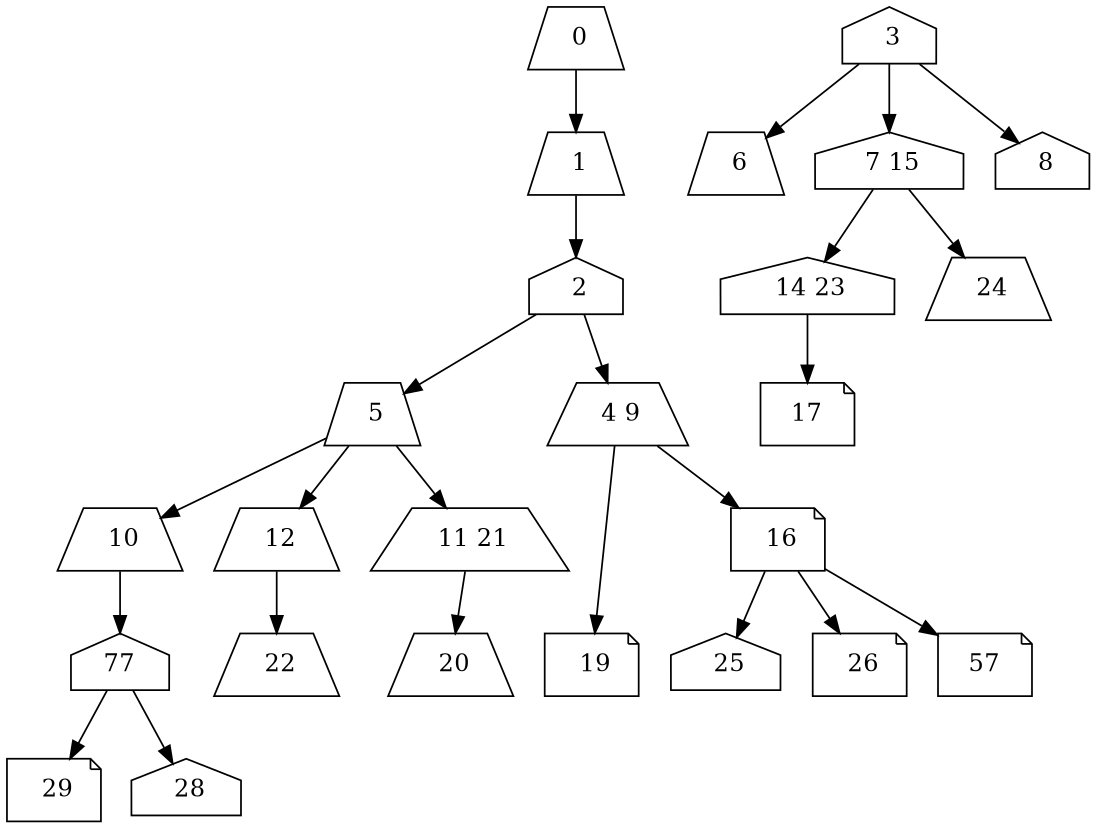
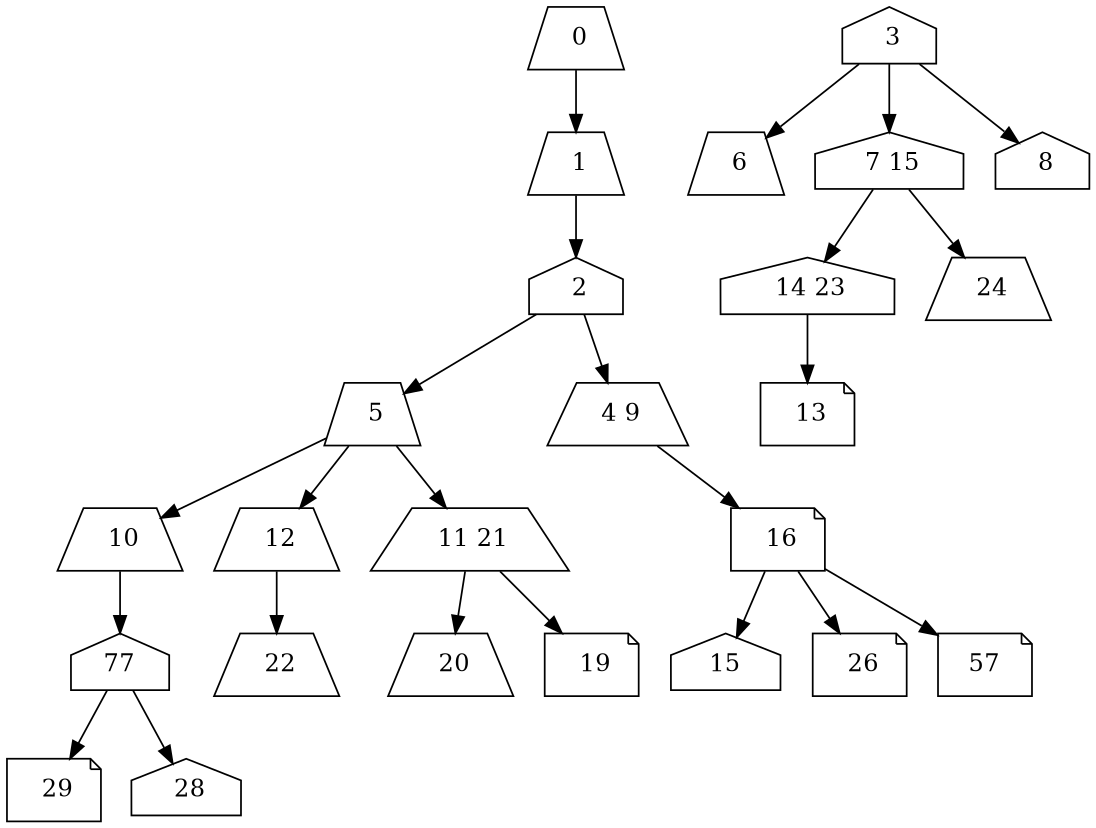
node "17": label "17" -> "13"
edge "4 9" -> "19": now "11 21" -> "19"
node "25": label "25" -> "15"
